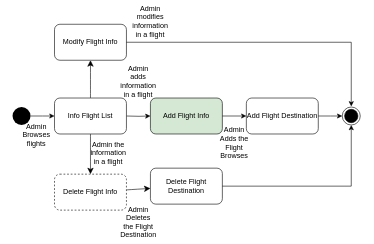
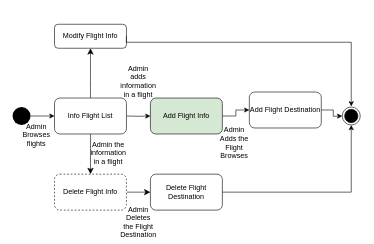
node "Admin modifies information in a flight": removed
node "Modify Flight Info": size 72x36 -> 72x24
node "Add Flight Destination": moved (282, 116) -> (285, 110)
node "Delete Flight Destination": moved (186, 186) -> (186, 192)
